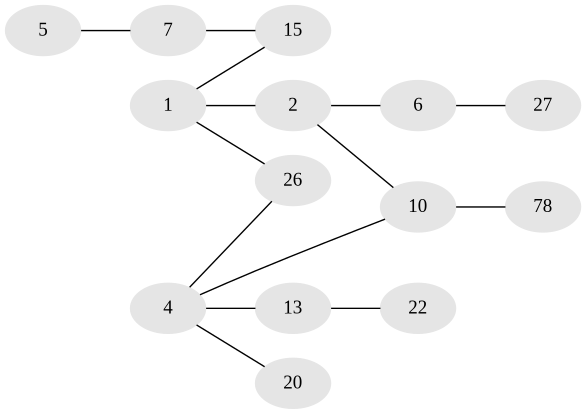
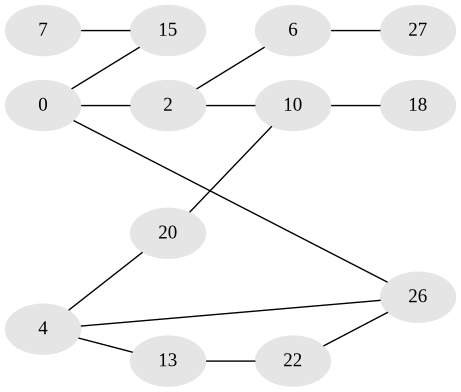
node "5": removed
node "1": label "1" -> "0"
node "78": label "78" -> "18"
edge "10" -- "4": now "10" -- "20"
edge "26" -- "22": added
